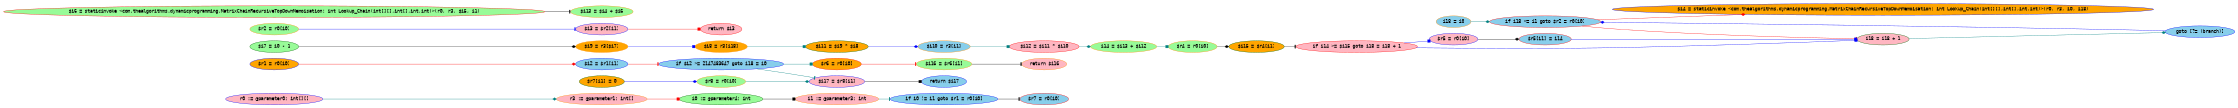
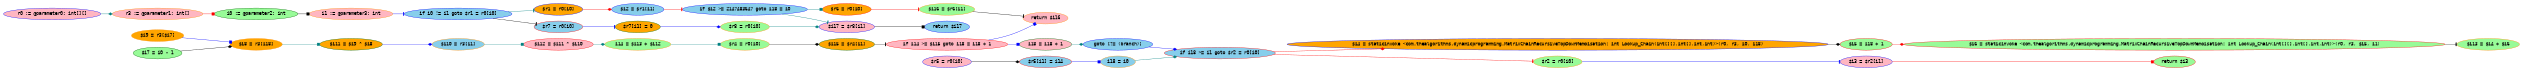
edge "if i0 != i1 goto $r1 = r0[i0]" -> "$r1 = r0[i0]": added
edge "$r7 = r0[i0]" -> "$r7[i1] = 0": added
node "return $i3": fillcolor lightpink -> palegreen
edge "if i18 >= i1 goto $r2 = r0[i0]" -> "i18 = i18 + 1": now "if i18 >= i1 goto $r2 = r0[i0]" -> "$r2 = r0[i0]"
edge "$r5[i1] = i14" -> "i18 = i18 + 1": now "$r5[i1] = i14" -> "i18 = i0"
edge "if i14 >= $i15 goto i18 = i18 + 1" -> "$r5 = r0[i0]": now "if i14 >= $i15 goto i18 = i18 + 1" -> "return $i16"
node "$i5 = i18 + 1": added
edge "$i7 = i0 - 1" -> "$i9 = r3[$i7]": now "$i7 = i0 - 1" -> "$i8 = r3[i18]"
node "i0 := @parameter4: int": label "i0 := @parameter4: int" -> "i0 := @parameter2: int"
edge "i1 := @parameter3: int" -> "if i0 != i1 goto $r1 = r0[i0]": color teal -> blue
